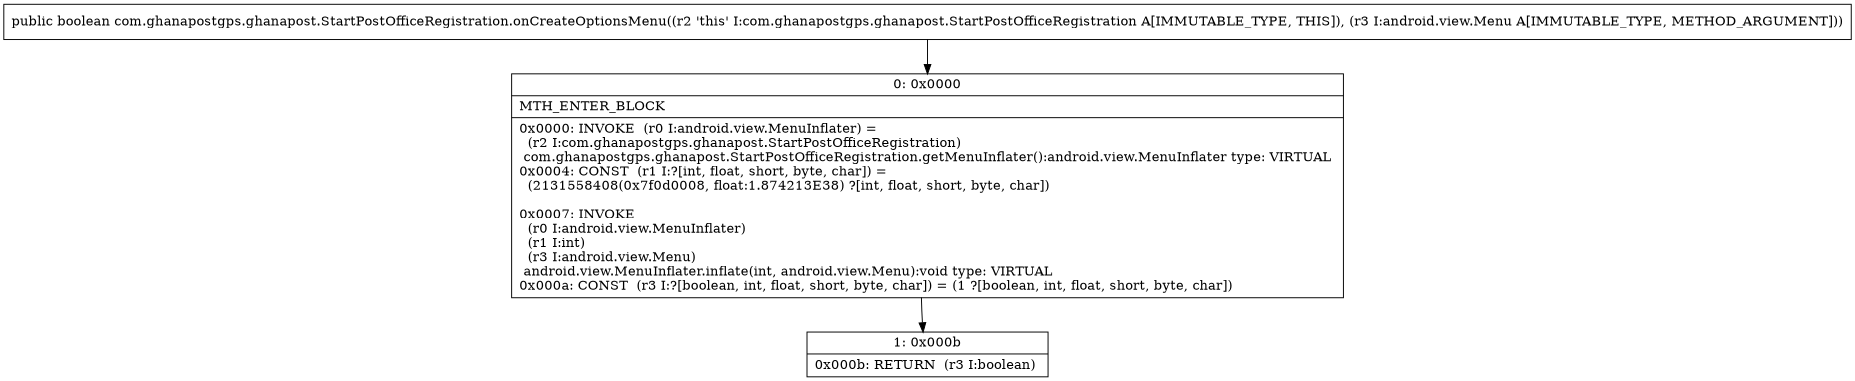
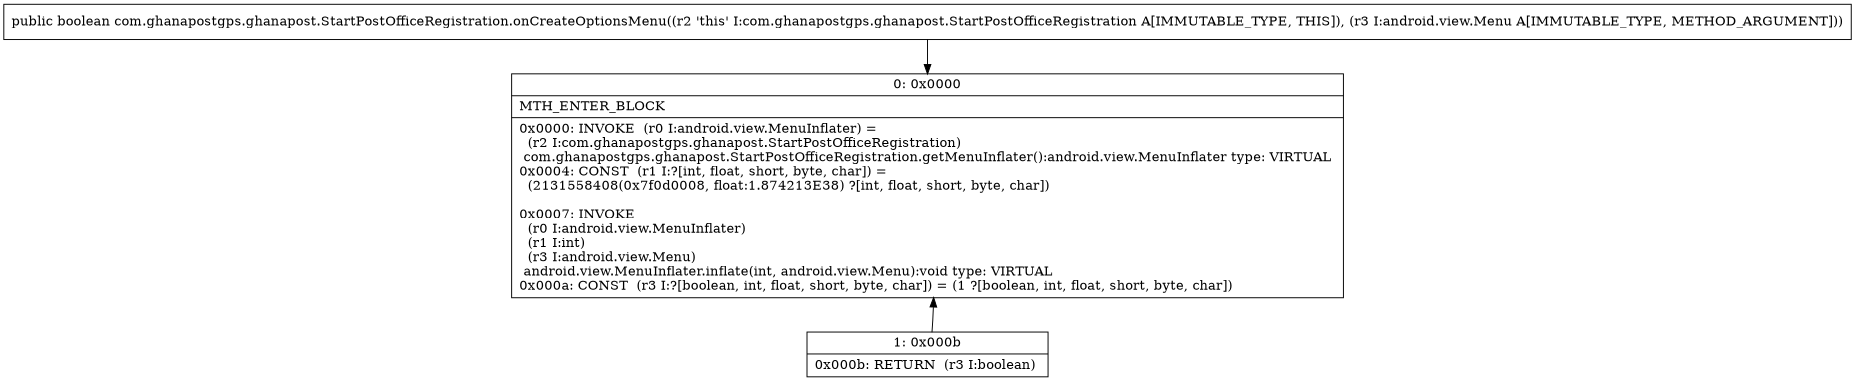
edge "0: 0x0000" -> "1: 0x000b": reversed
